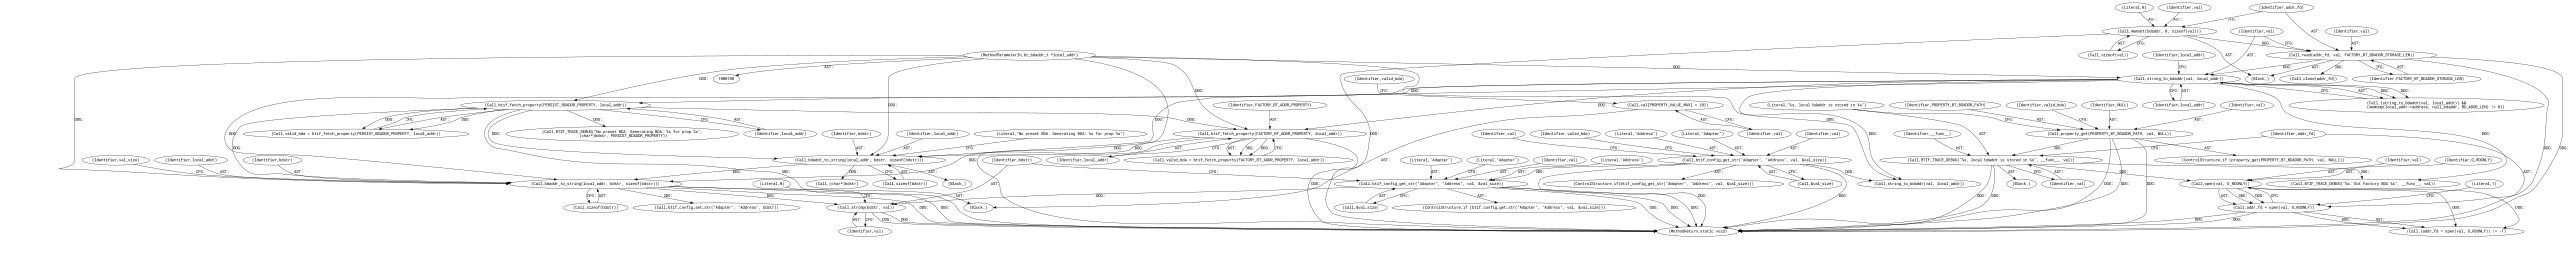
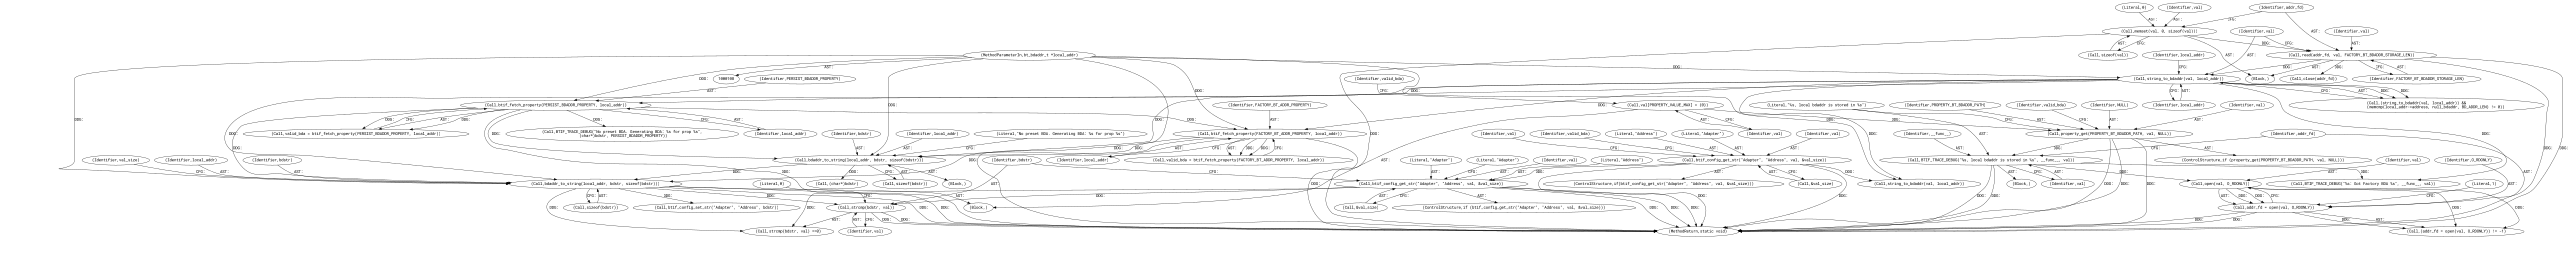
node "(Call,memset(bdaddr, 0, sizeof(val)))": label "(Call,memset(bdaddr, 0, sizeof(val)))" -> "(Call,memset(val, 0, sizeof(val)))"
node "(Identifier,PERSIST_BDADDR_PROPERTY)": added
edge "(Call,val[PROPERTY_VALUE_MAX] = {0})" -> "(Call,property_get(PROPERTY_BT_BDADDR_PATH, val, NULL))": added, label "DDG:"
edge "(Identifier,O_RDONLY)" -> "(Call,open(val, O_RDONLY))": now "(Identifier,O_RDONLY)" -> "(Call,addr_fd = open(val, O_RDONLY))"
node "(Call,strcmp(bdstr, val) ==0)": added
